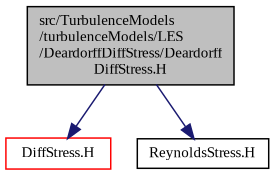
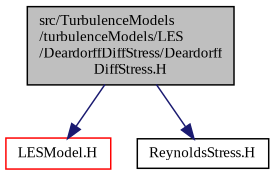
node "DiffStress.H": label "DiffStress.H" -> "LESModel.H"
